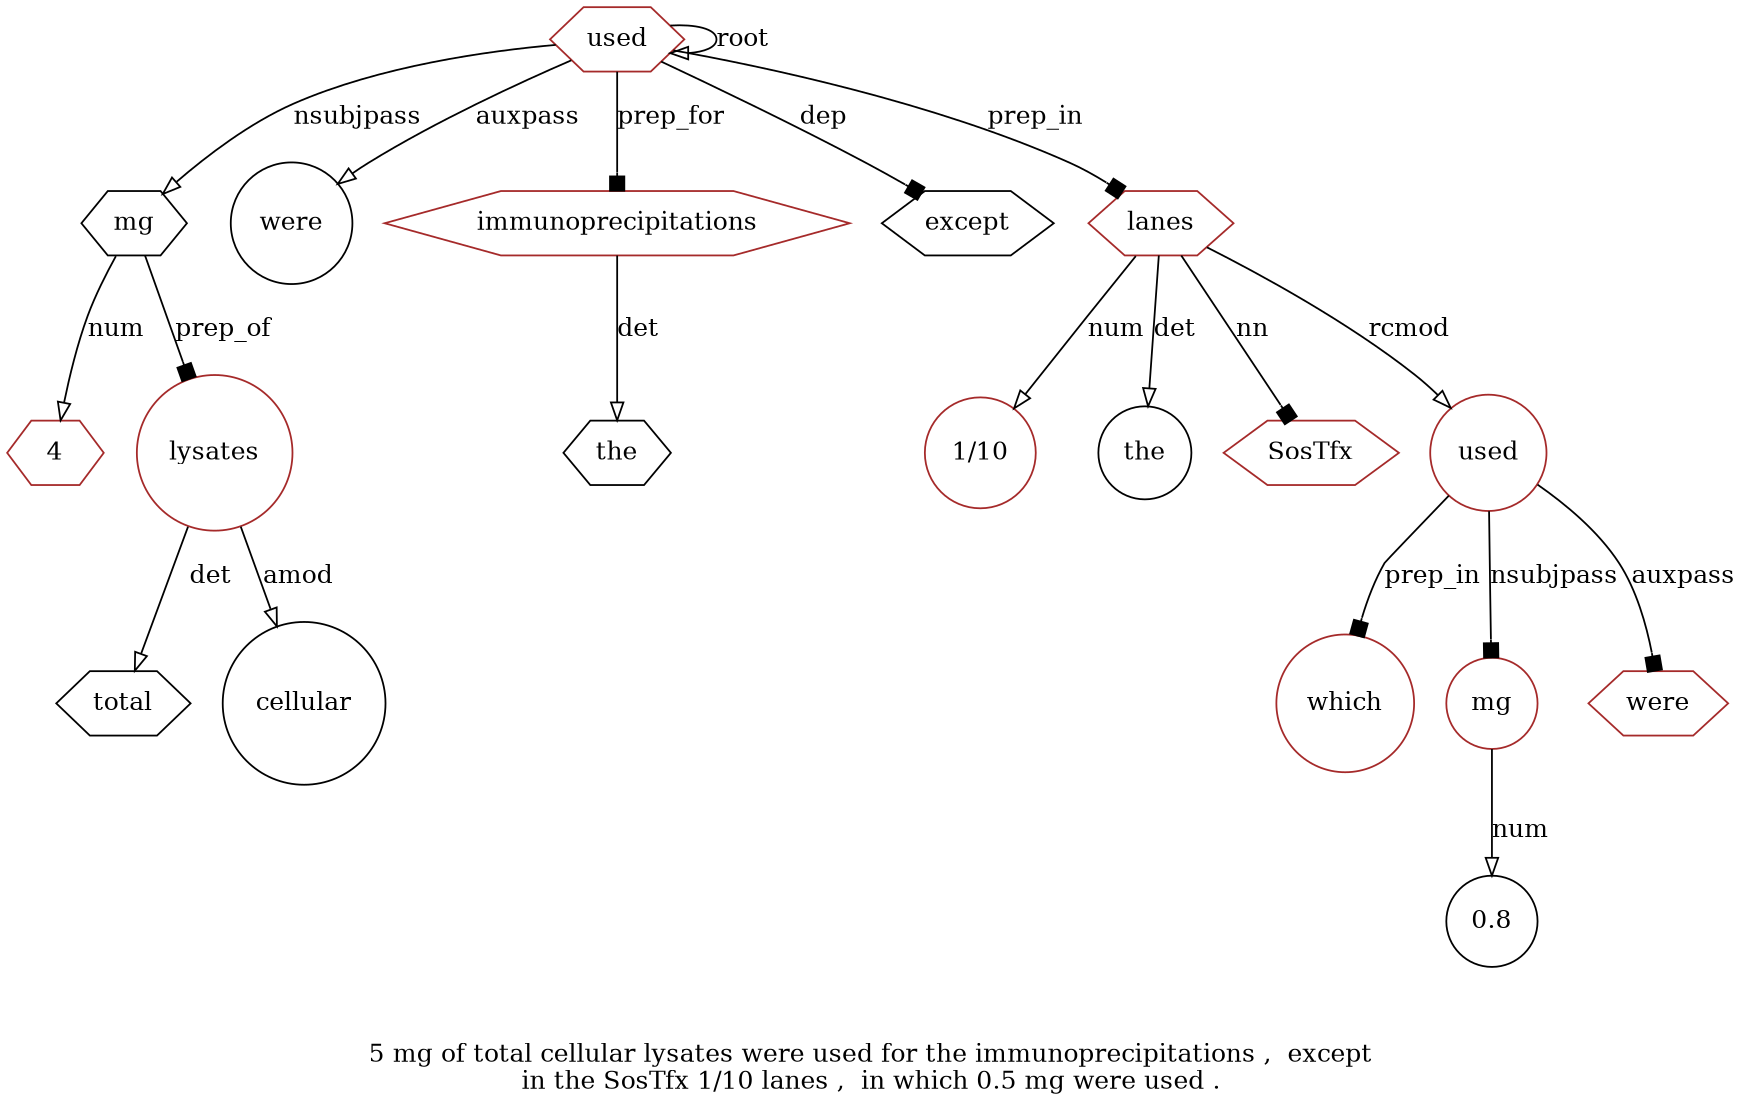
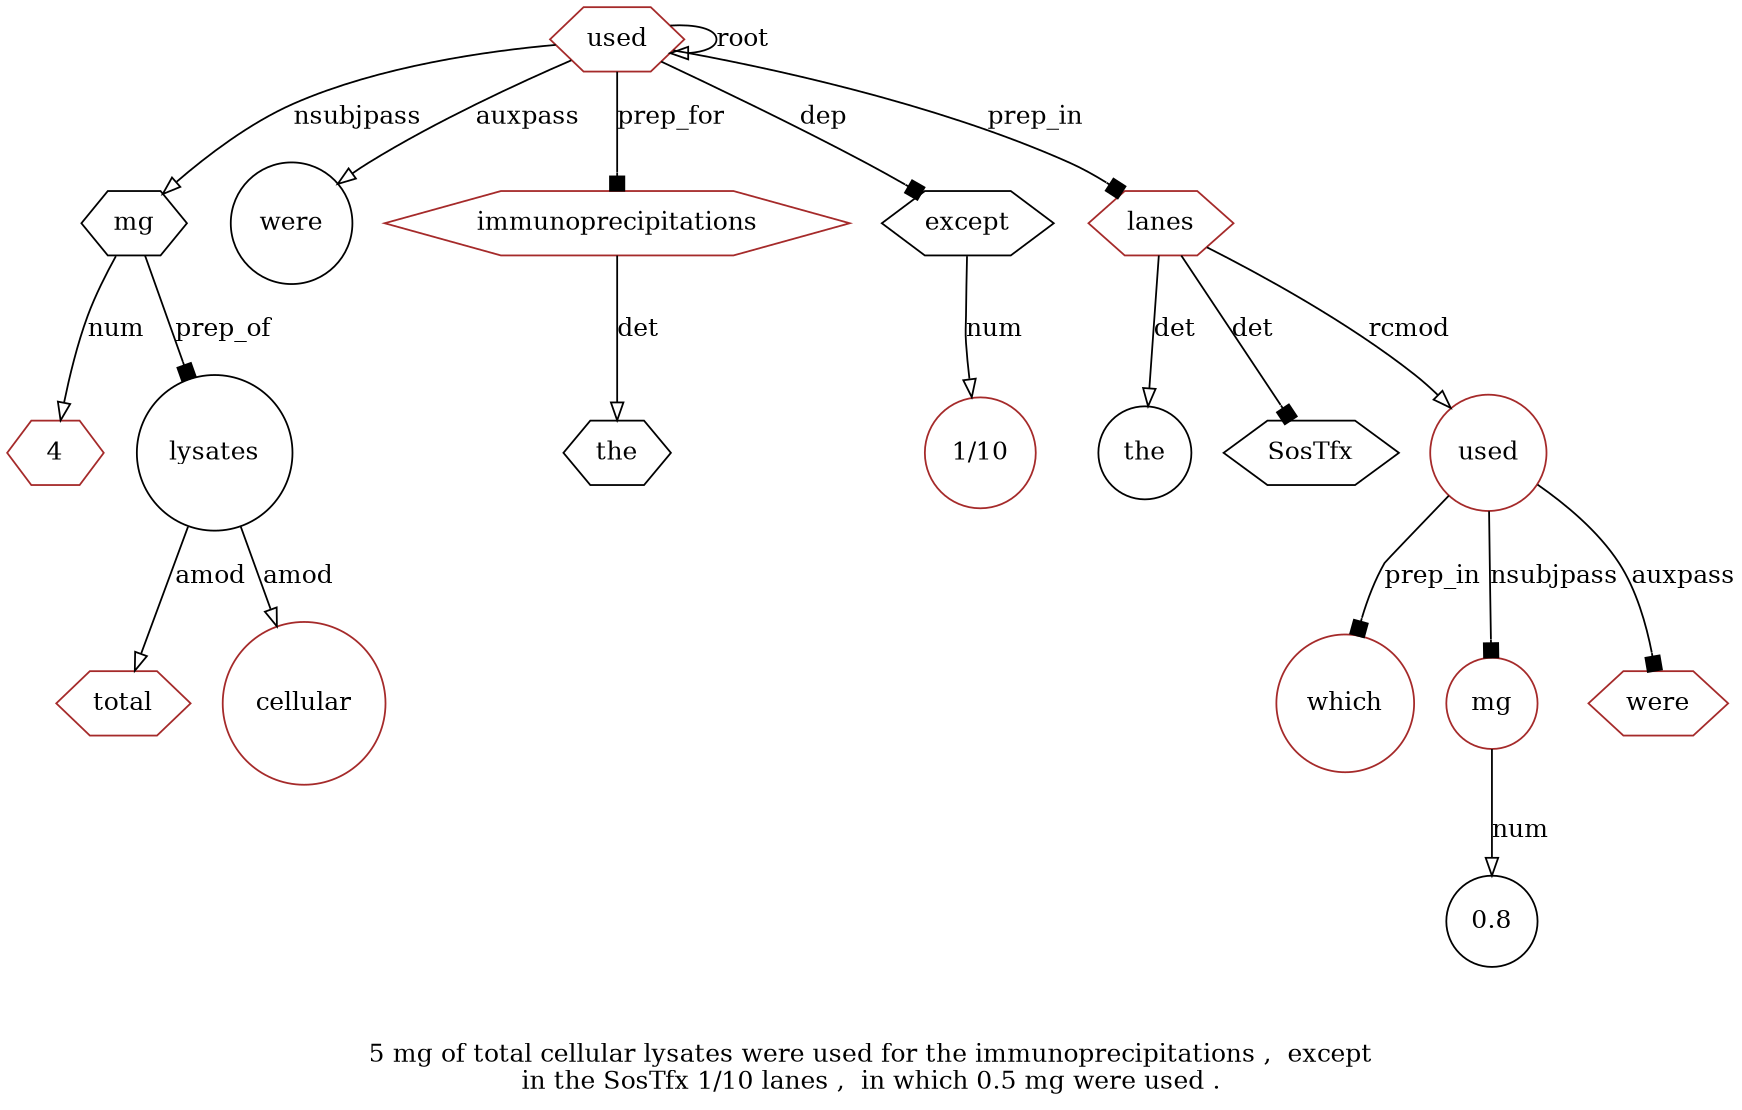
edge "lanes" -> "1/10": now "except" -> "1/10"
edge "lanes" -> "SosTfx": label "nn" -> "det"
node "lysates": color brown -> black
node "SosTfx": color brown -> black
edge "lysates" -> "total": label "det" -> "amod"
node "total": color black -> brown
node "cellular": color black -> brown
